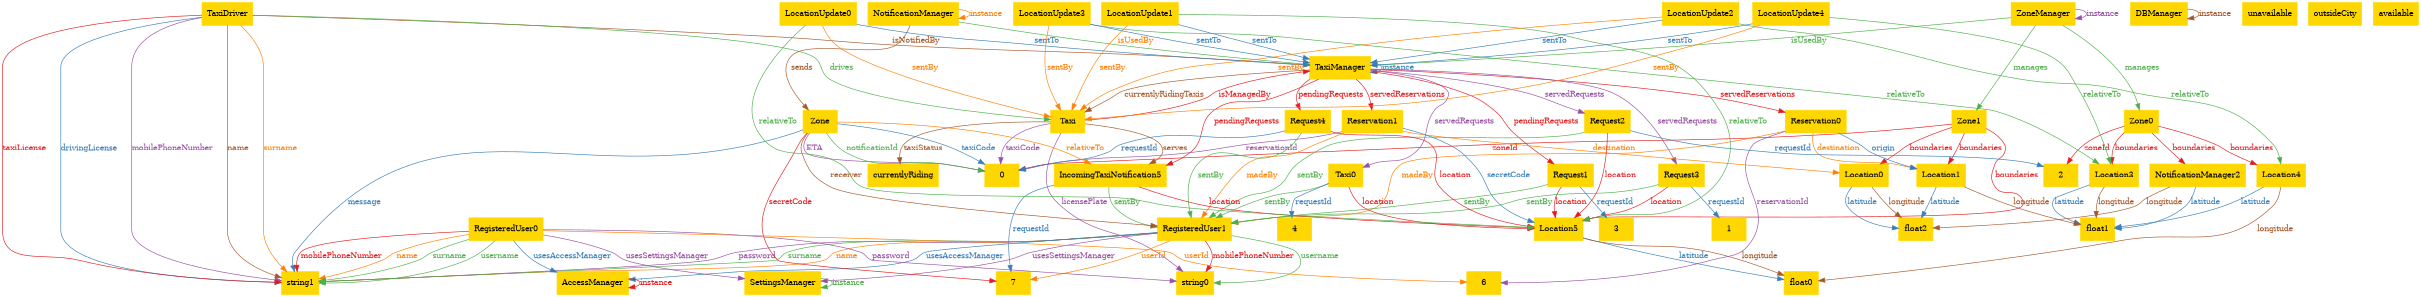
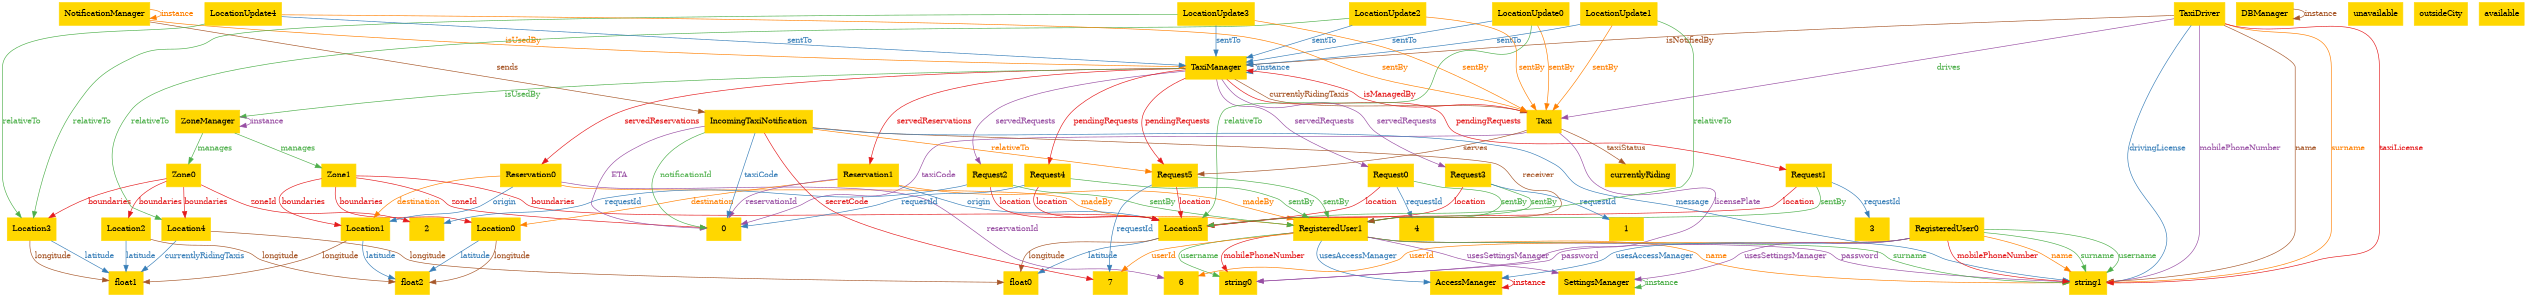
edge "TaxiDriver" -> "Taxi": color #4daf4a -> #984ea3
edge "ZoneManager" -> "TaxiManager": reversed
edge "NotificationManager" -> "TaxiManager": color #4daf4a -> #ff7f00
node "Zone": label "Zone" -> "IncomingTaxiNotification"
node "IncomingTaxiNotification5": label "IncomingTaxiNotification5" -> "Request5"
node "Taxi0": label "Taxi0" -> "Request0"
edge "Reservation1" -> "Location5": label "secretCode" -> "origin"
node "NotificationManager2": label "NotificationManager2" -> "Location2"
edge "Location4" -> "float1": label "latitude" -> "currentlyRidingTaxis"
